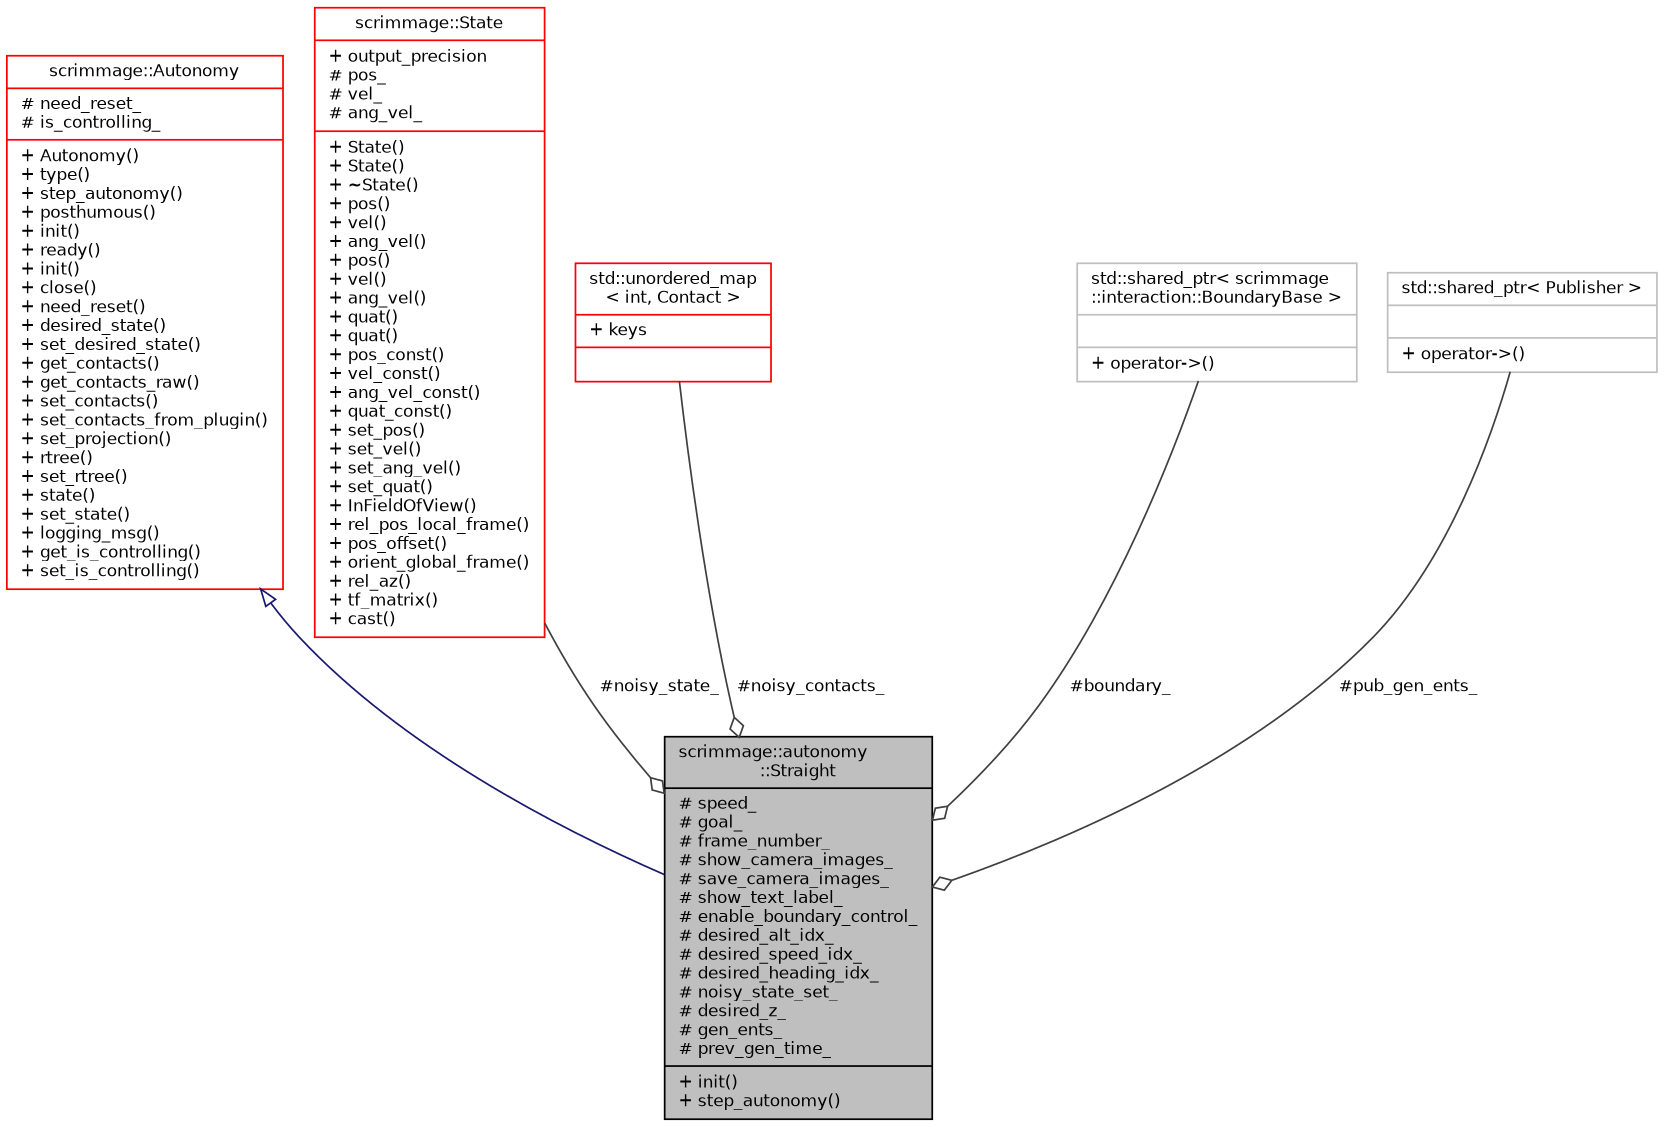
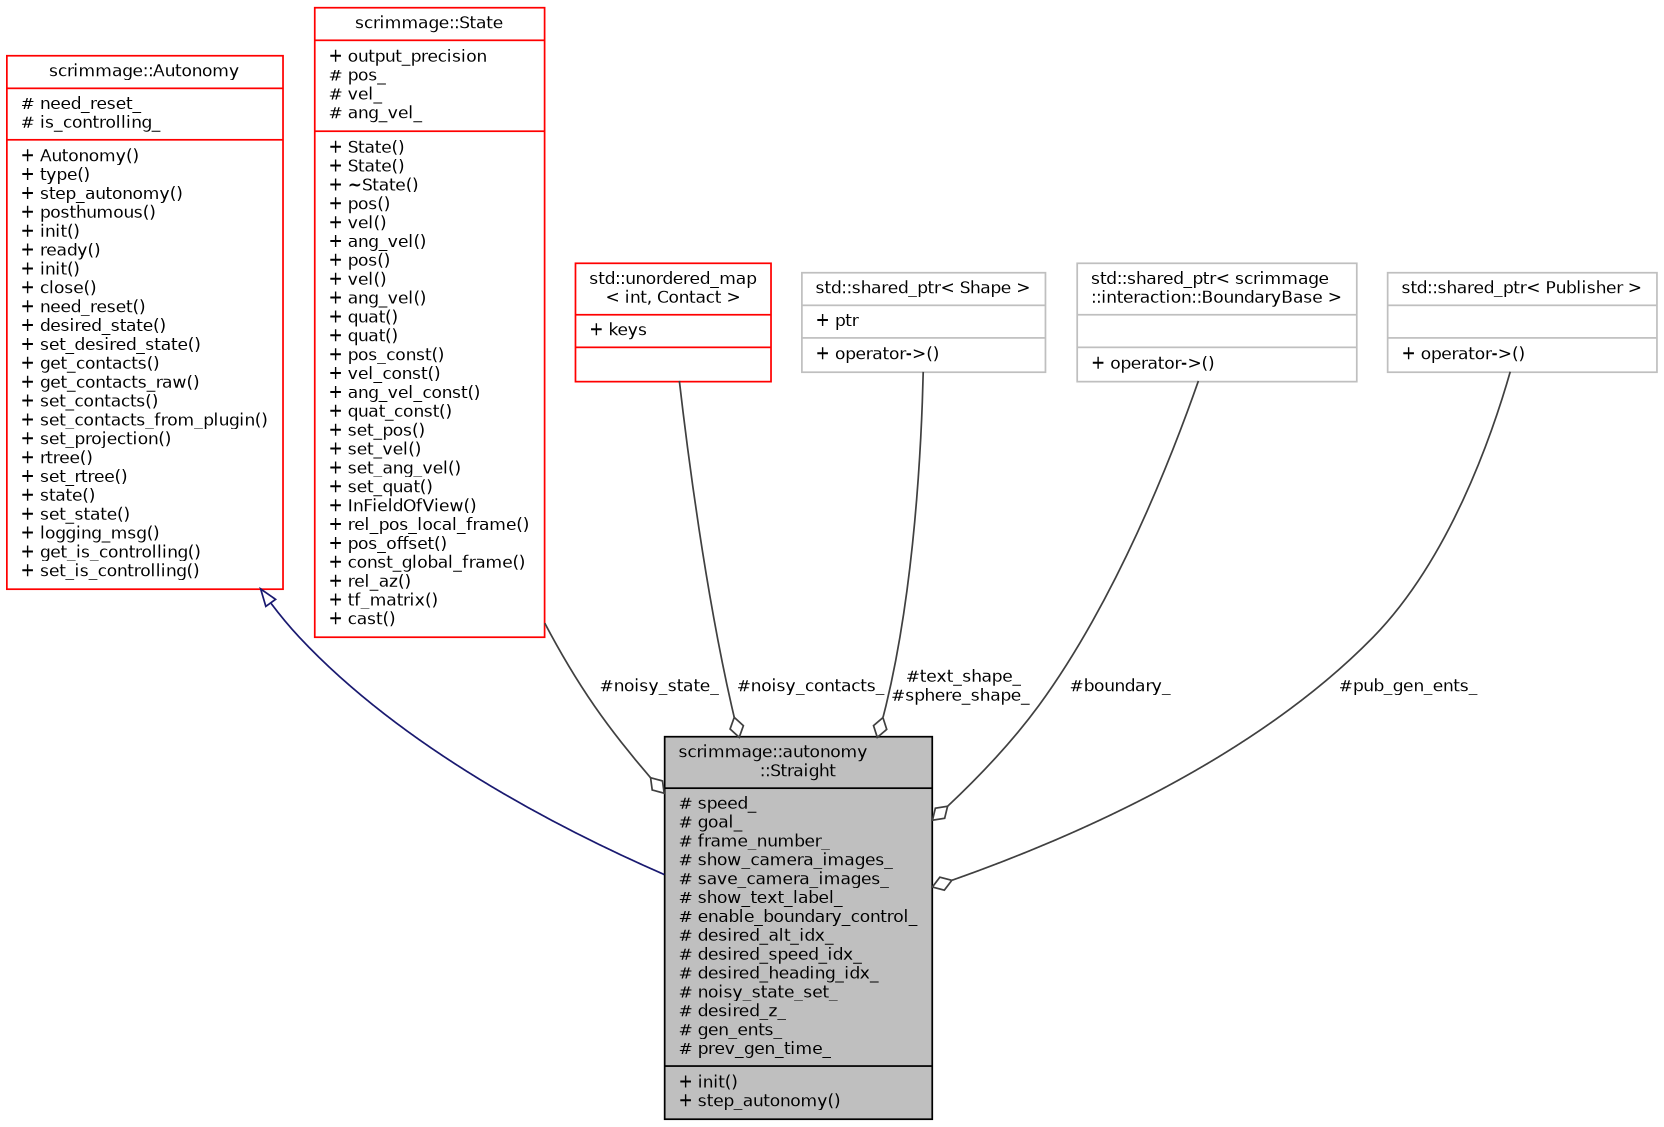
node "std::shared_ptr< Shape >": added
node "scrimmage::State": text "+ orient_global_frame()" -> "+ const_global_frame()"
